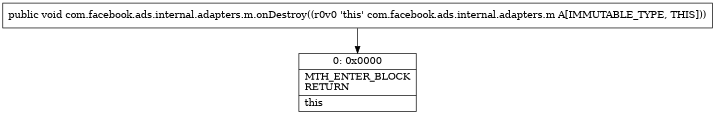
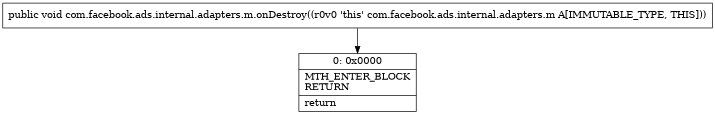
node "0: 0x0000": text "this" -> "return"
